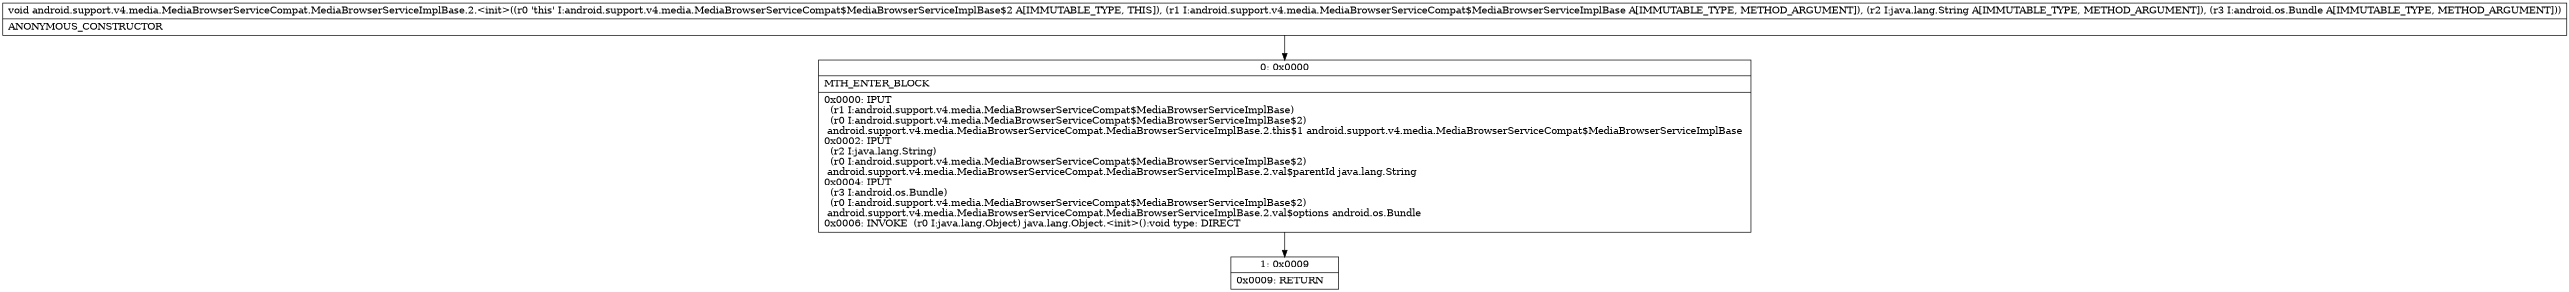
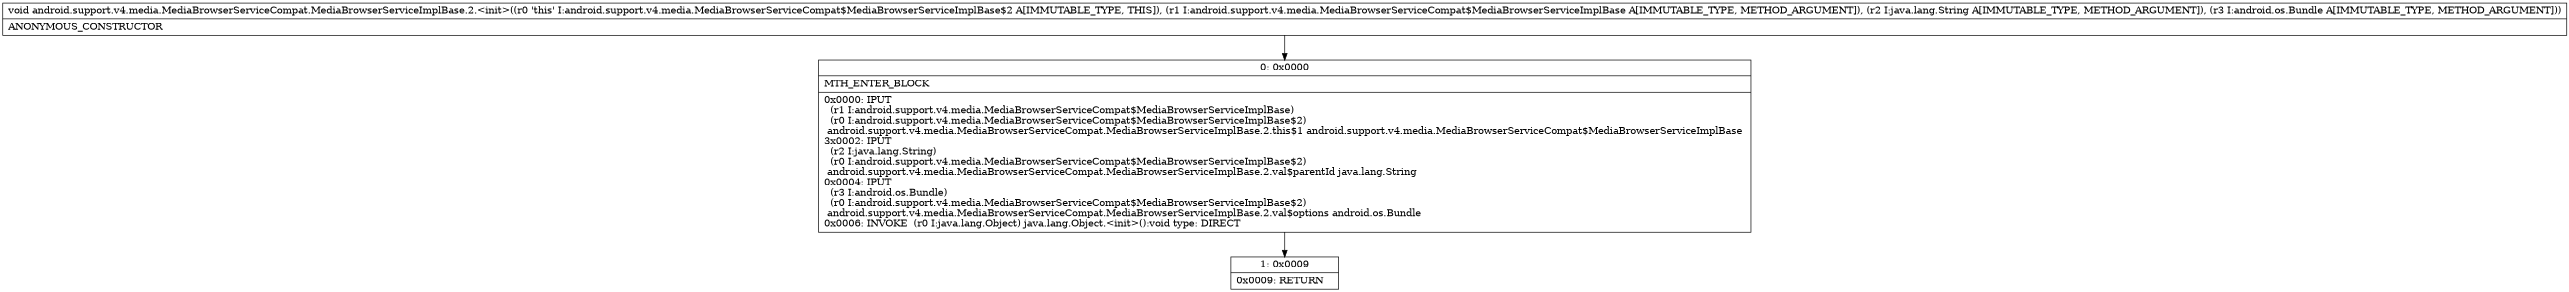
node "0: 0x0000": text "0x0002: IPUT" -> "3x0002: IPUT"
